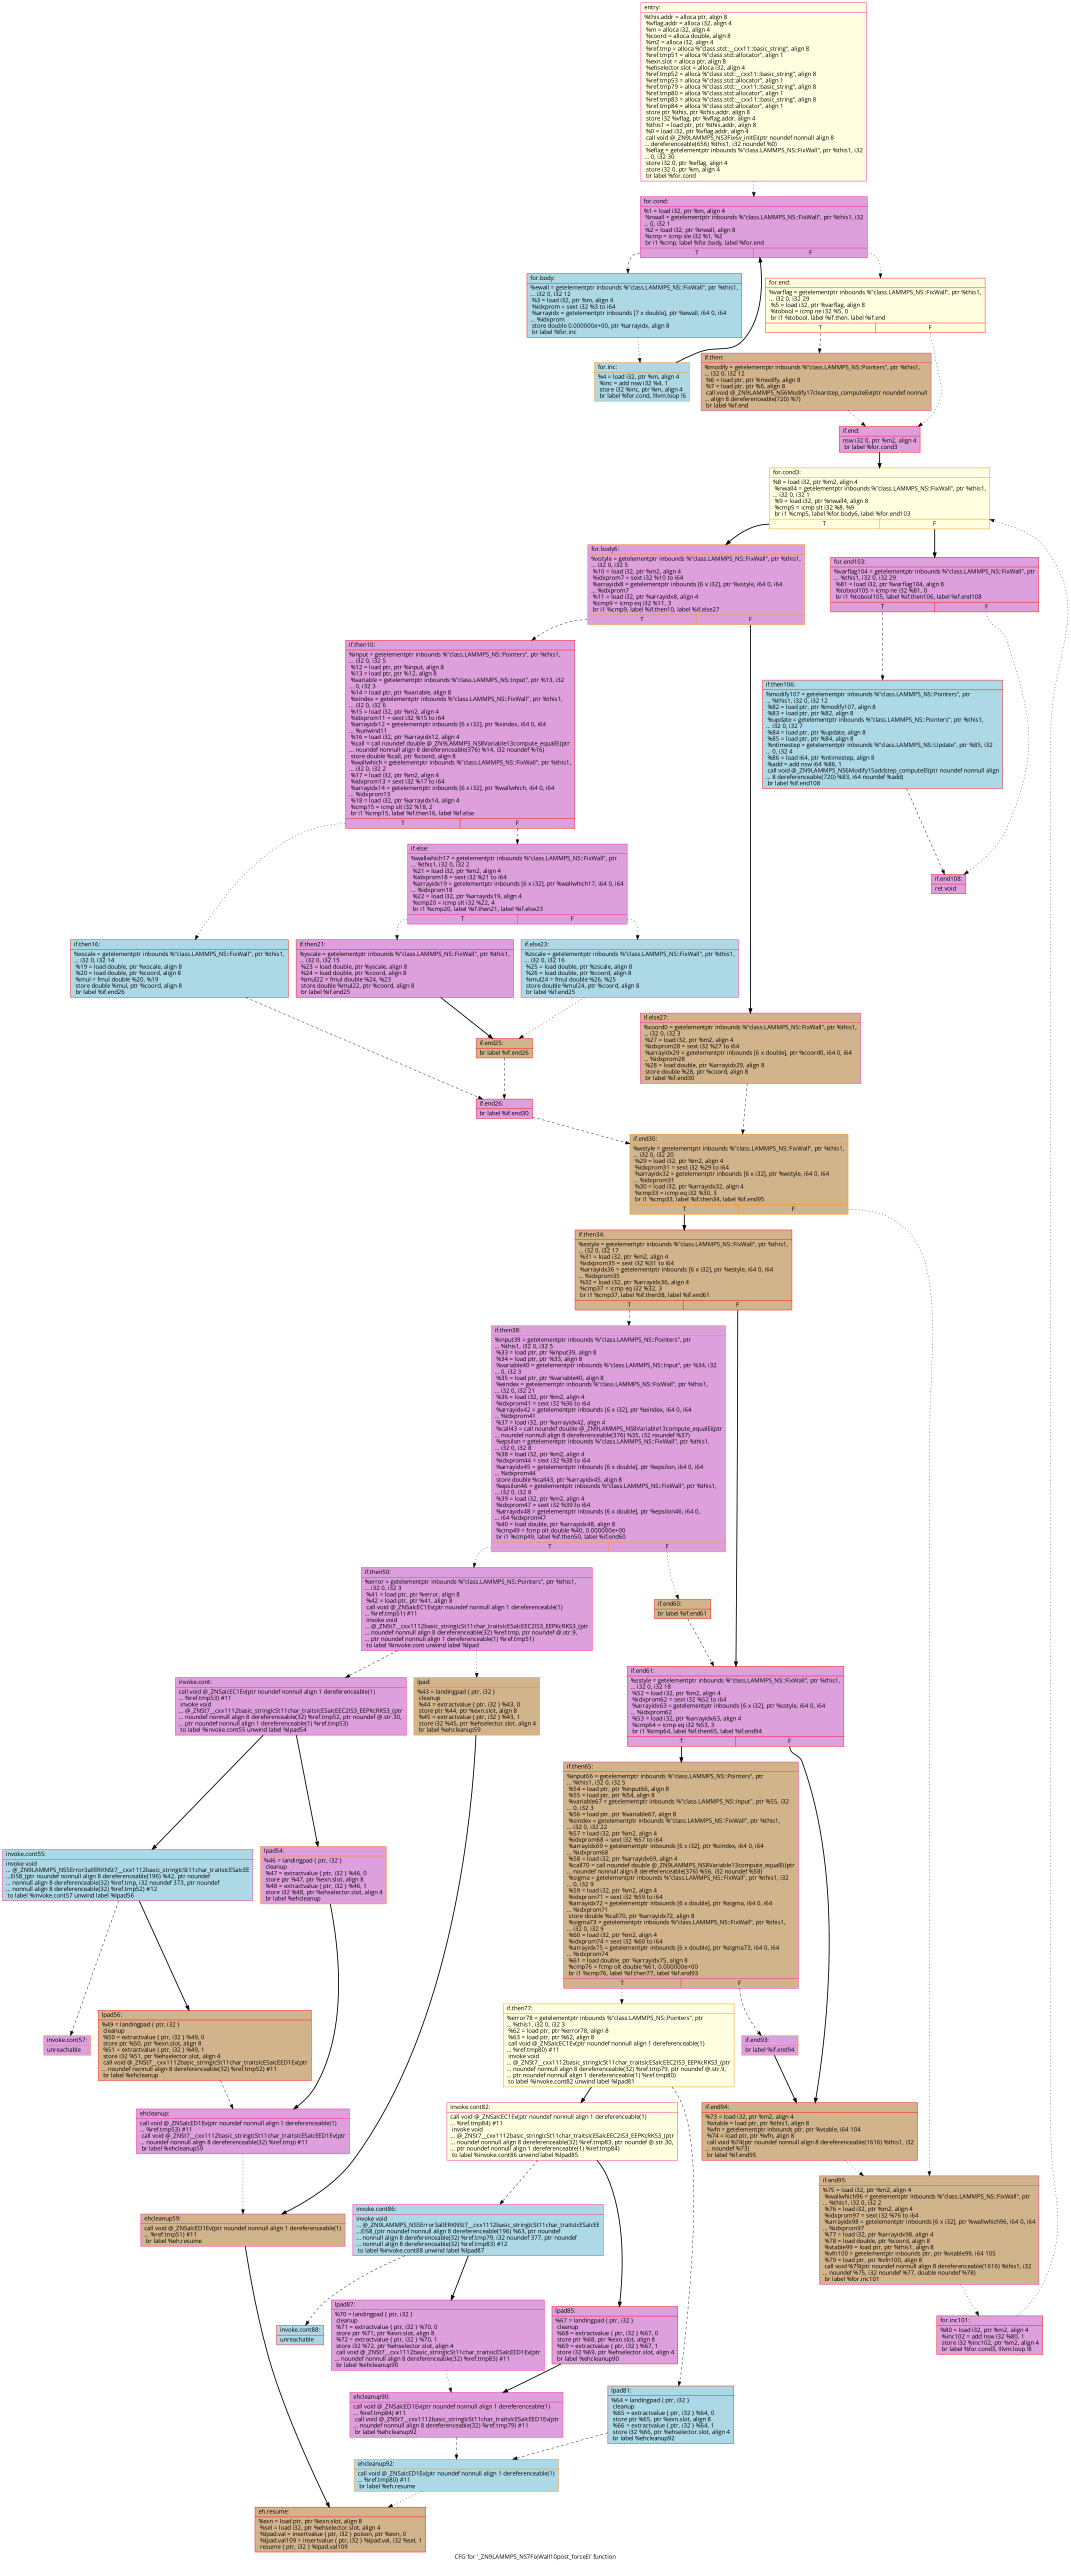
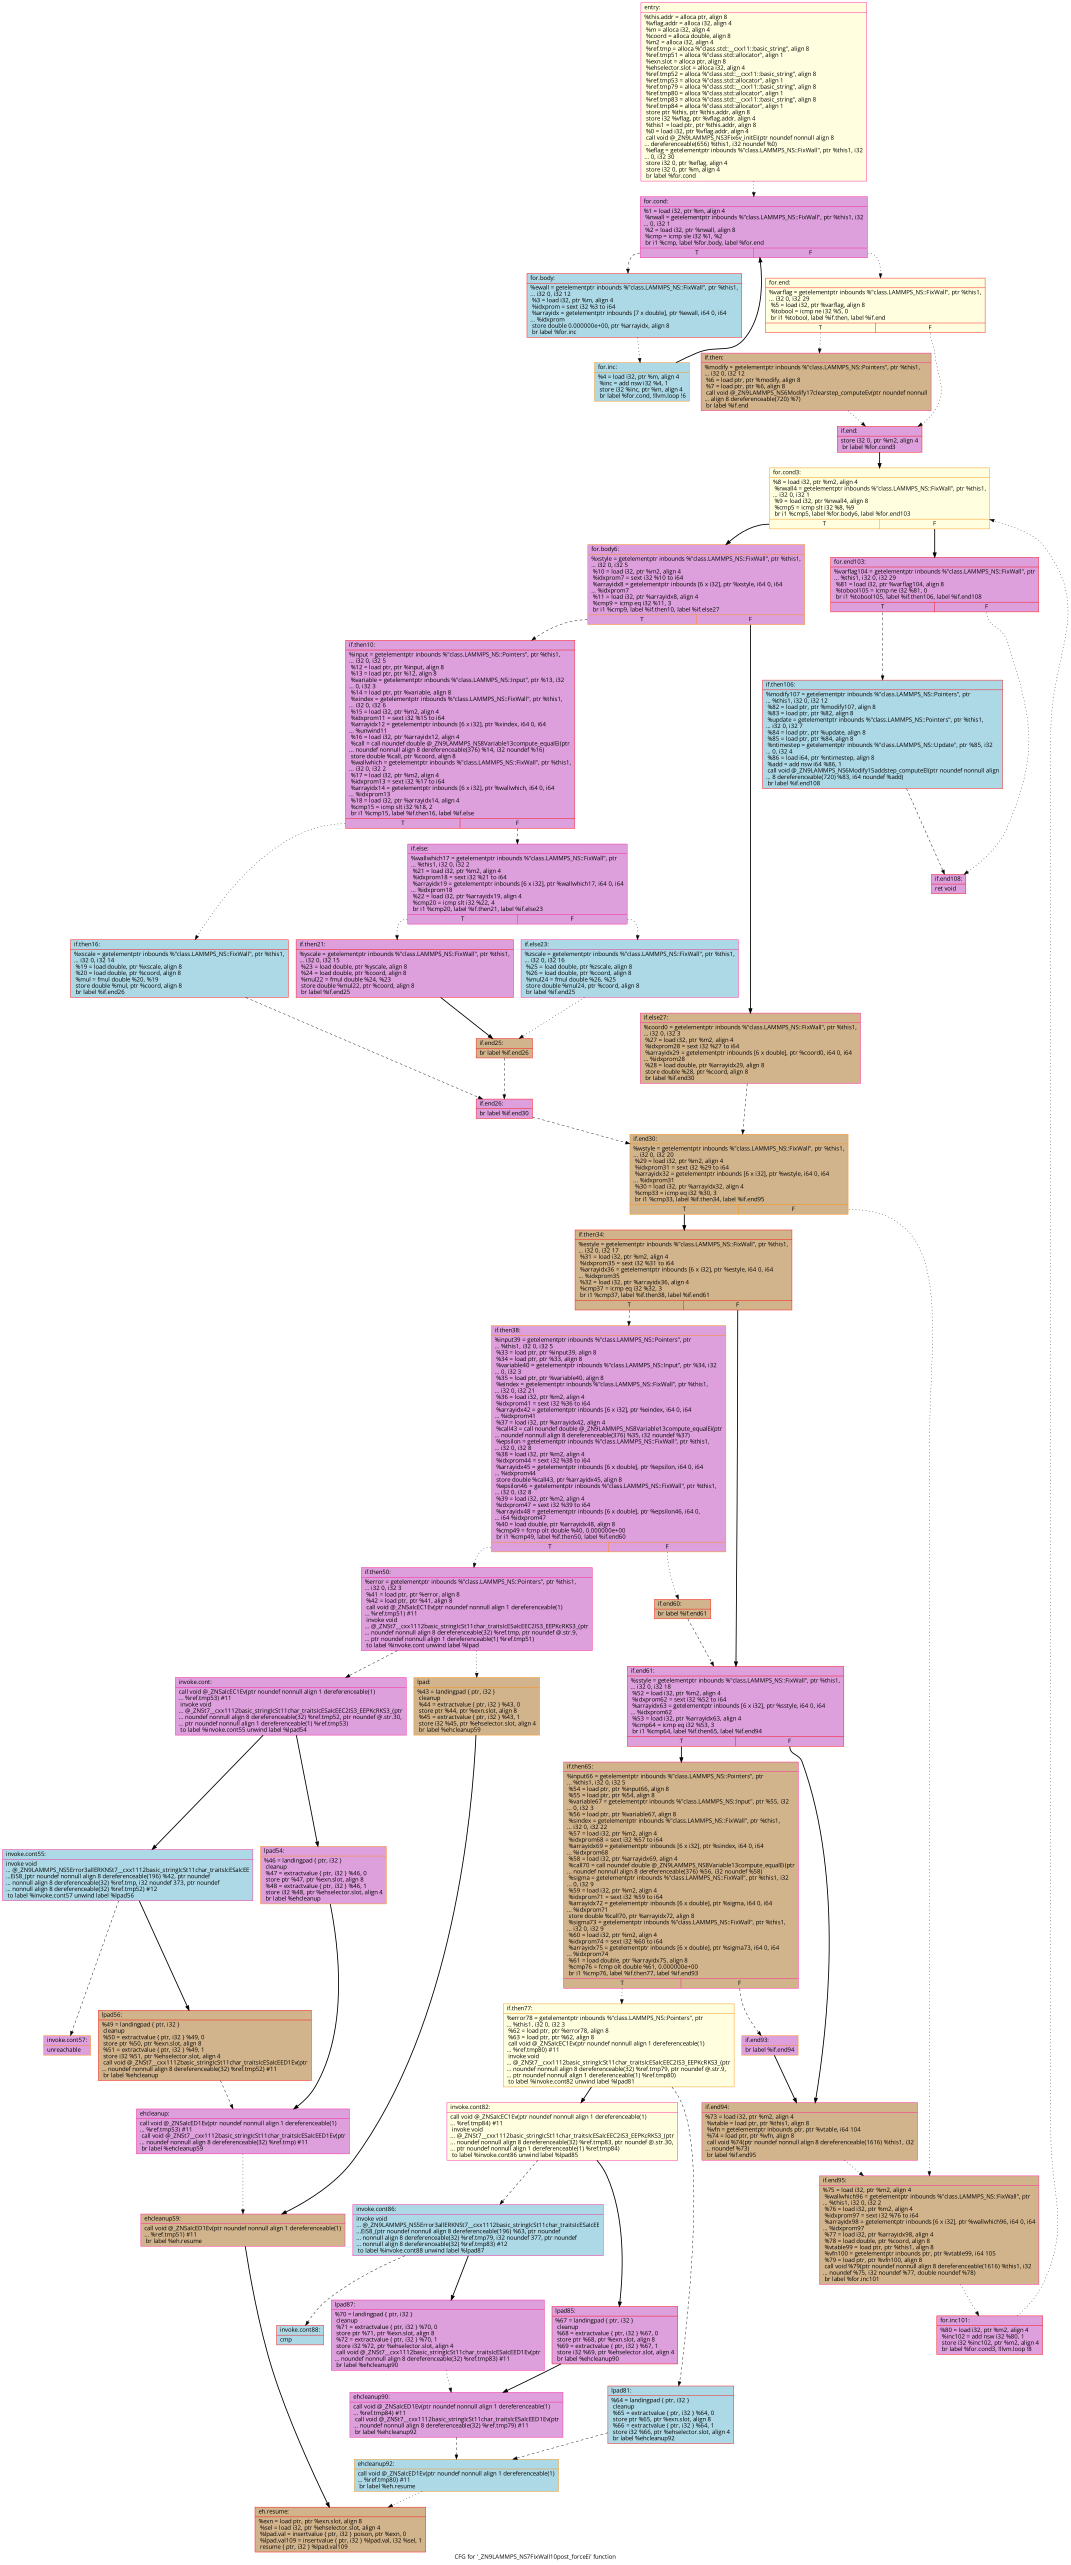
edge "for.end:" -> "if.then:": style dashed -> dotted
node "if.end:": text "nsw i32 0, ptr %m2, align 4" -> "store i32 0, ptr %m2, align 4"
node "if.end94:": color red -> deeppink
node "invoke.cont88:": text "unreachable" -> "cmp"
